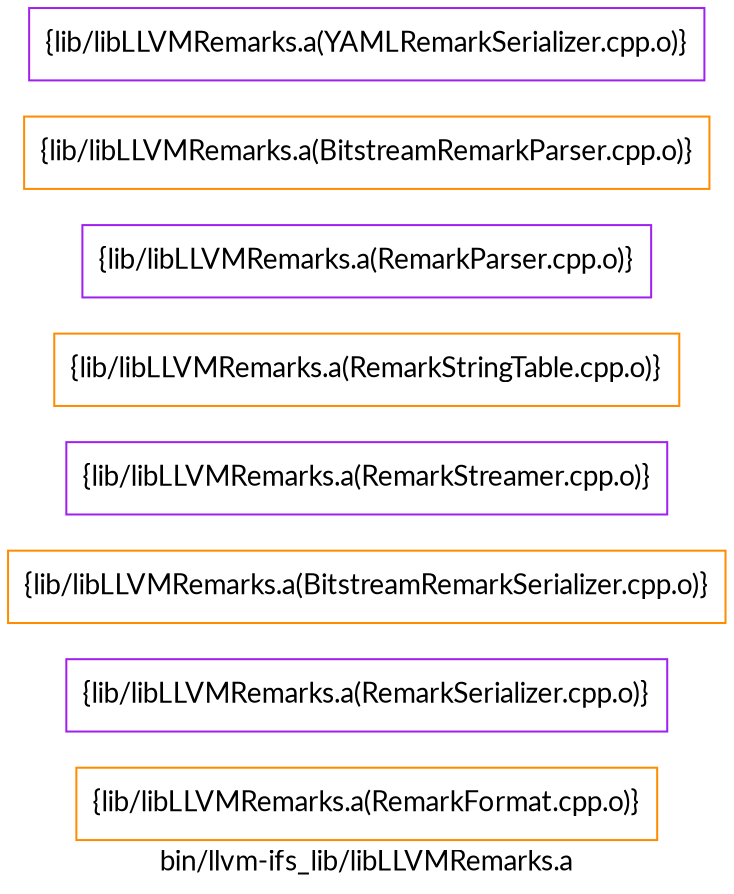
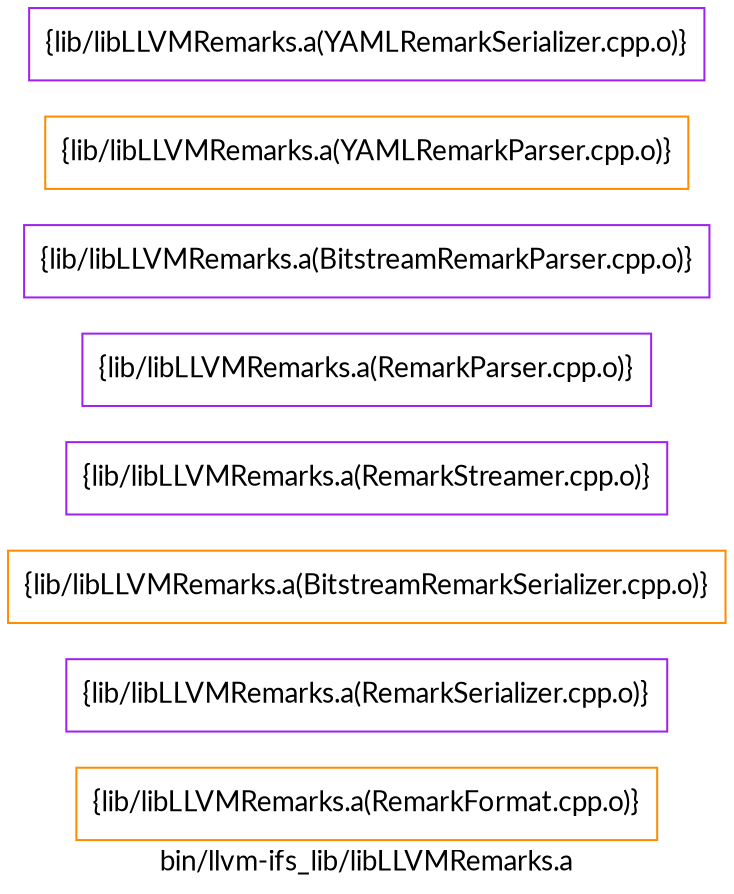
node "{lib/libLLVMRemarks.a(YAMLRemarkParser.cpp.o)}": added
node "{lib/libLLVMRemarks.a(BitstreamRemarkParser.cpp.o)}": color darkorange -> purple
node "{lib/libLLVMRemarks.a(RemarkStringTable.cpp.o)}": removed
